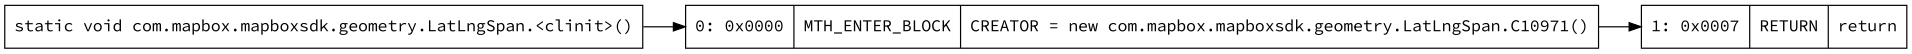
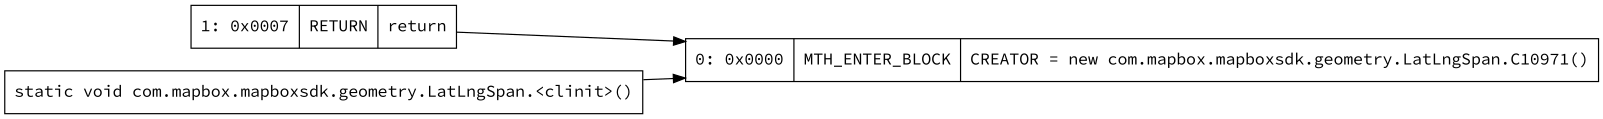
edge "0: 0x0000" -> "1: 0x0007": reversed
